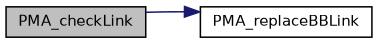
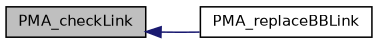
edge "PMA_checkLink" -> "PMA_replaceBBLink": reversed
